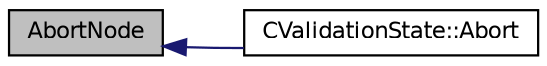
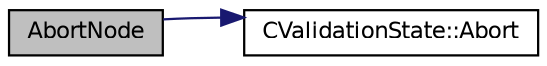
edge "CValidationState::Abort" -> "AbortNode": reversed
